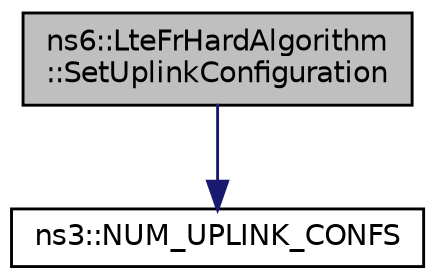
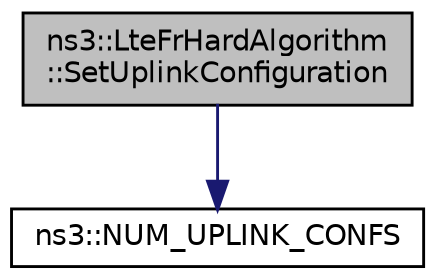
node "ns6::LteFrHardAlgorithm ::SetUplinkConfiguration": label "ns6::LteFrHardAlgorithm ::SetUplinkConfiguration" -> "ns3::LteFrHardAlgorithm ::SetUplinkConfiguration"
